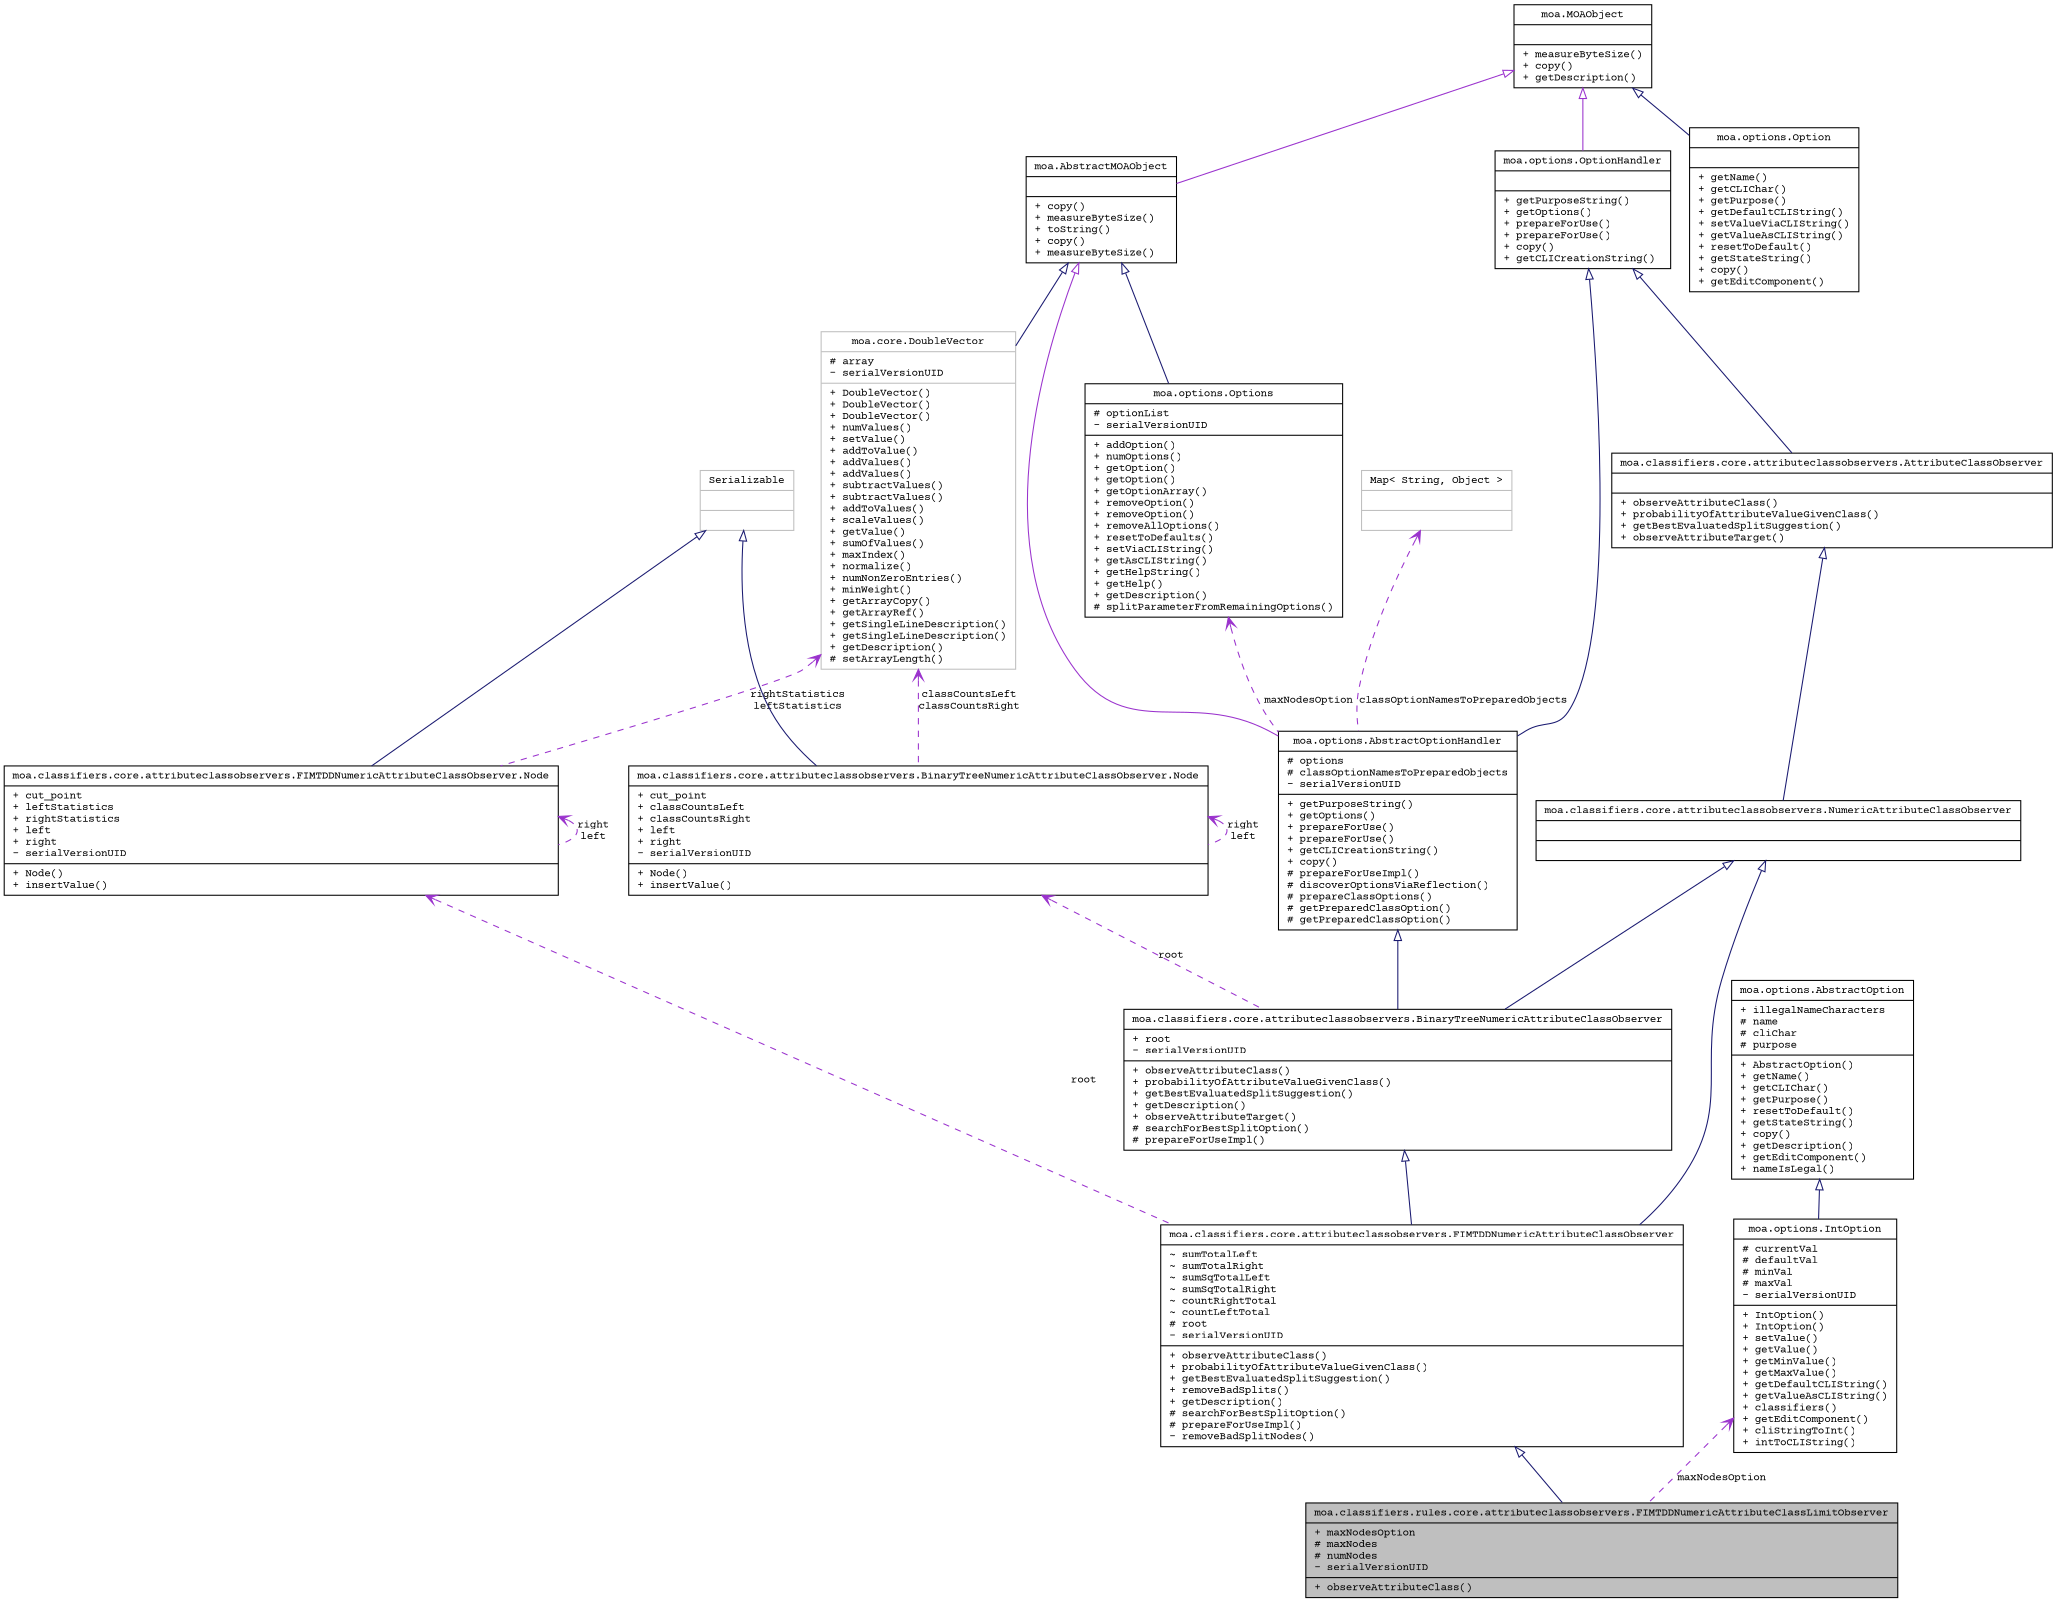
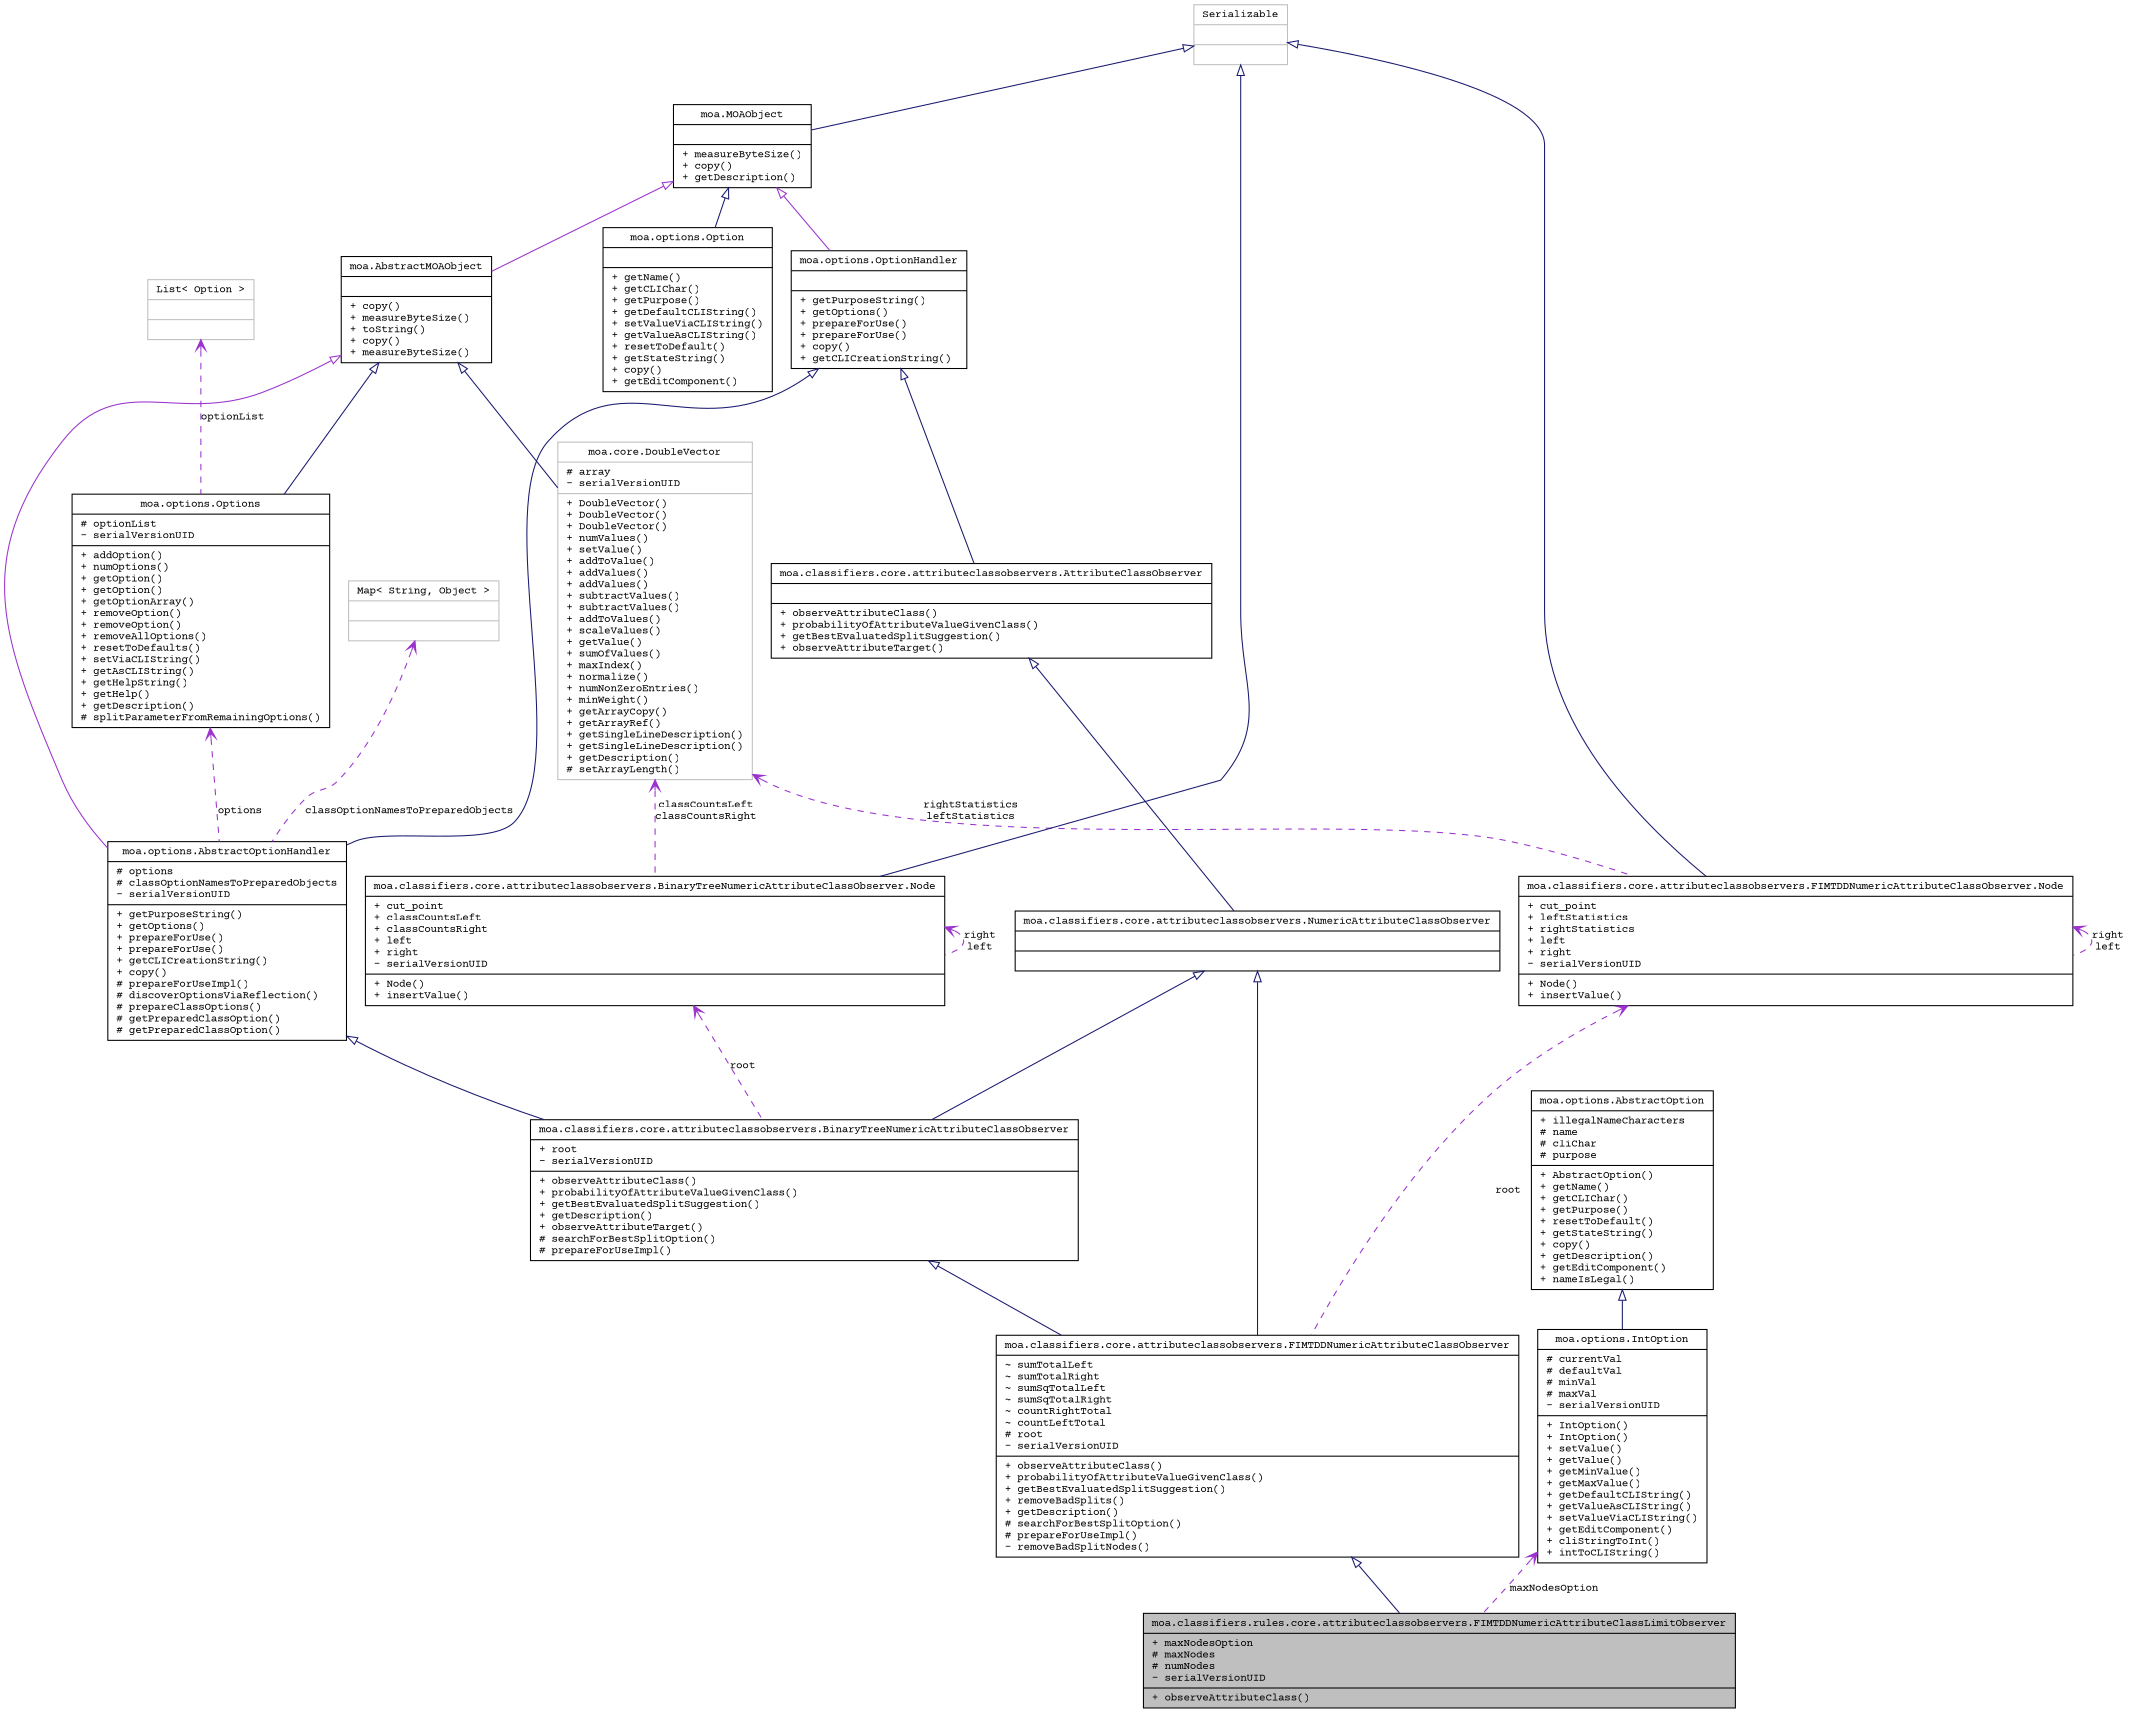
edge "moa.MOAObject" -> "Serializable": added
node "List< Option >": added
edge "moa.options.AbstractOptionHandler" -> "moa.options.Options": label "maxNodesOption" -> "options"
node "moa.options.IntOption": text "+ classifiers()" -> "+ setValueViaCLIString()"
